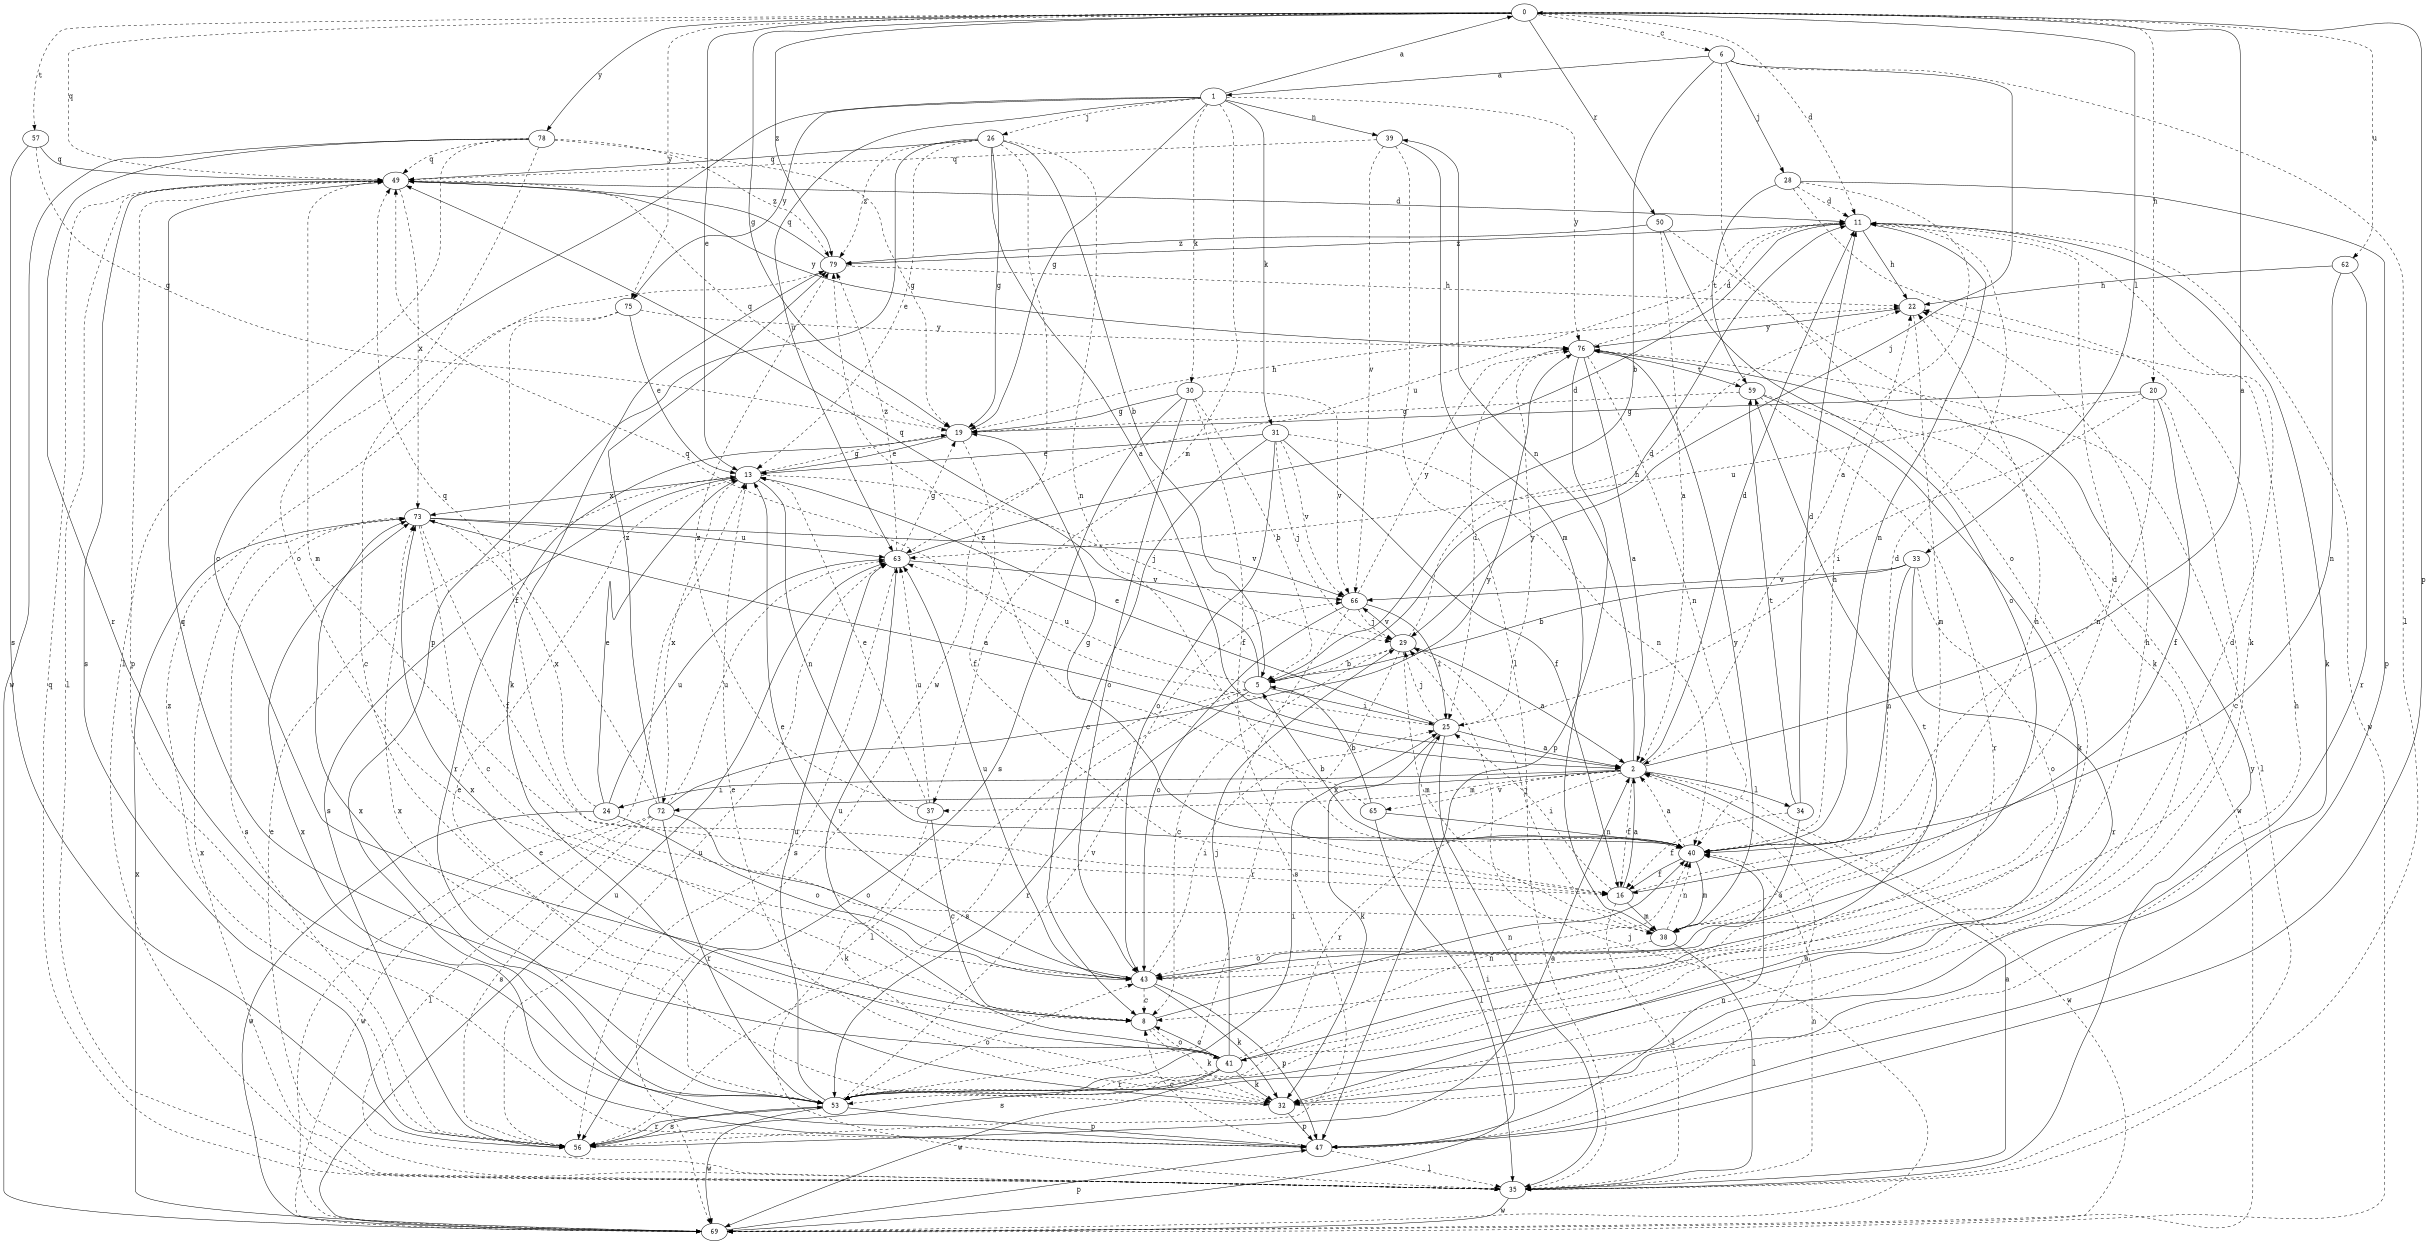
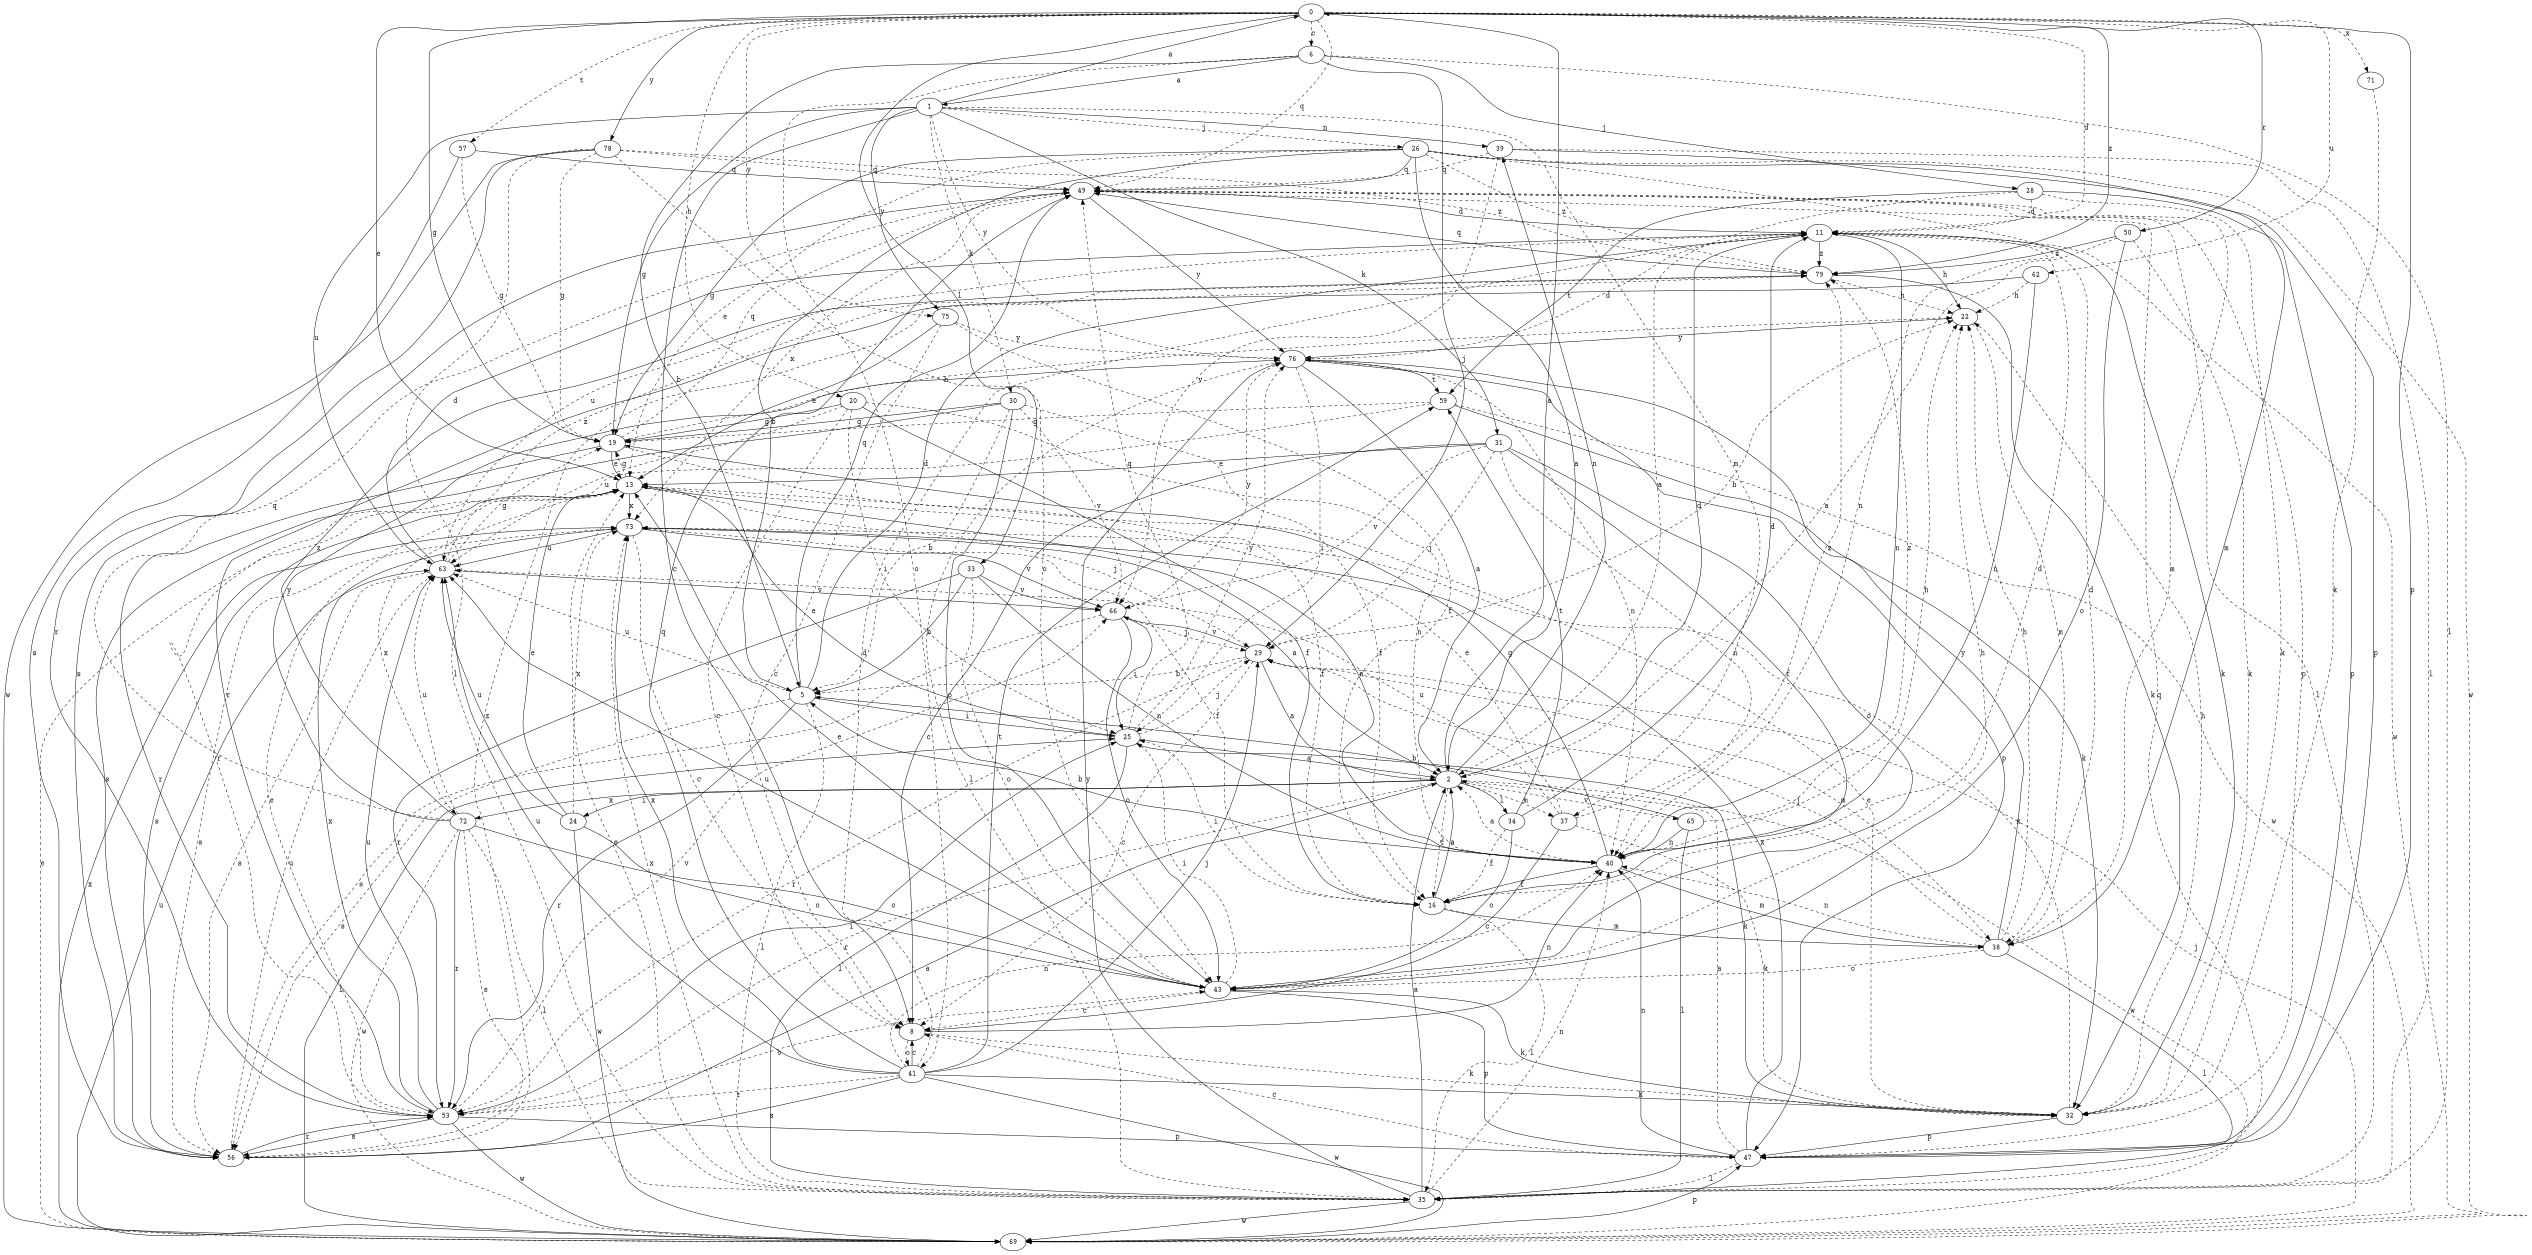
node "71": added
edge "62" -> "22": style solid -> dashed
